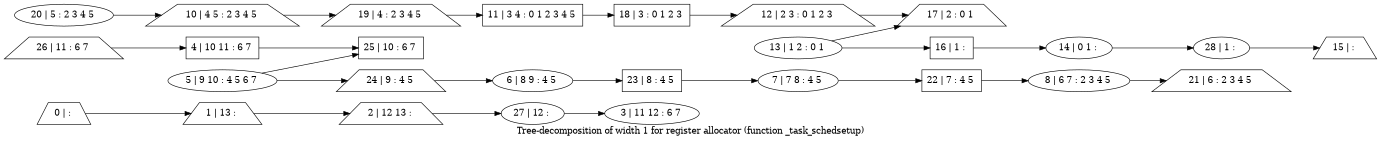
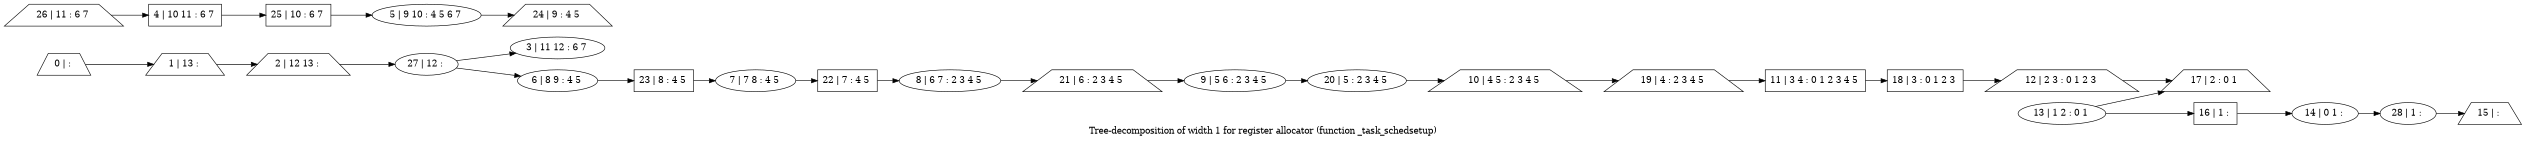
edge "5 | 9 10 : 4 5 6 7" -> "25 | 10 : 6 7": reversed
edge "24 | 9 : 4 5" -> "6 | 8 9 : 4 5": now "27 | 12 :" -> "6 | 8 9 : 4 5"
node "9 | 5 6 : 2 3 4 5": added
